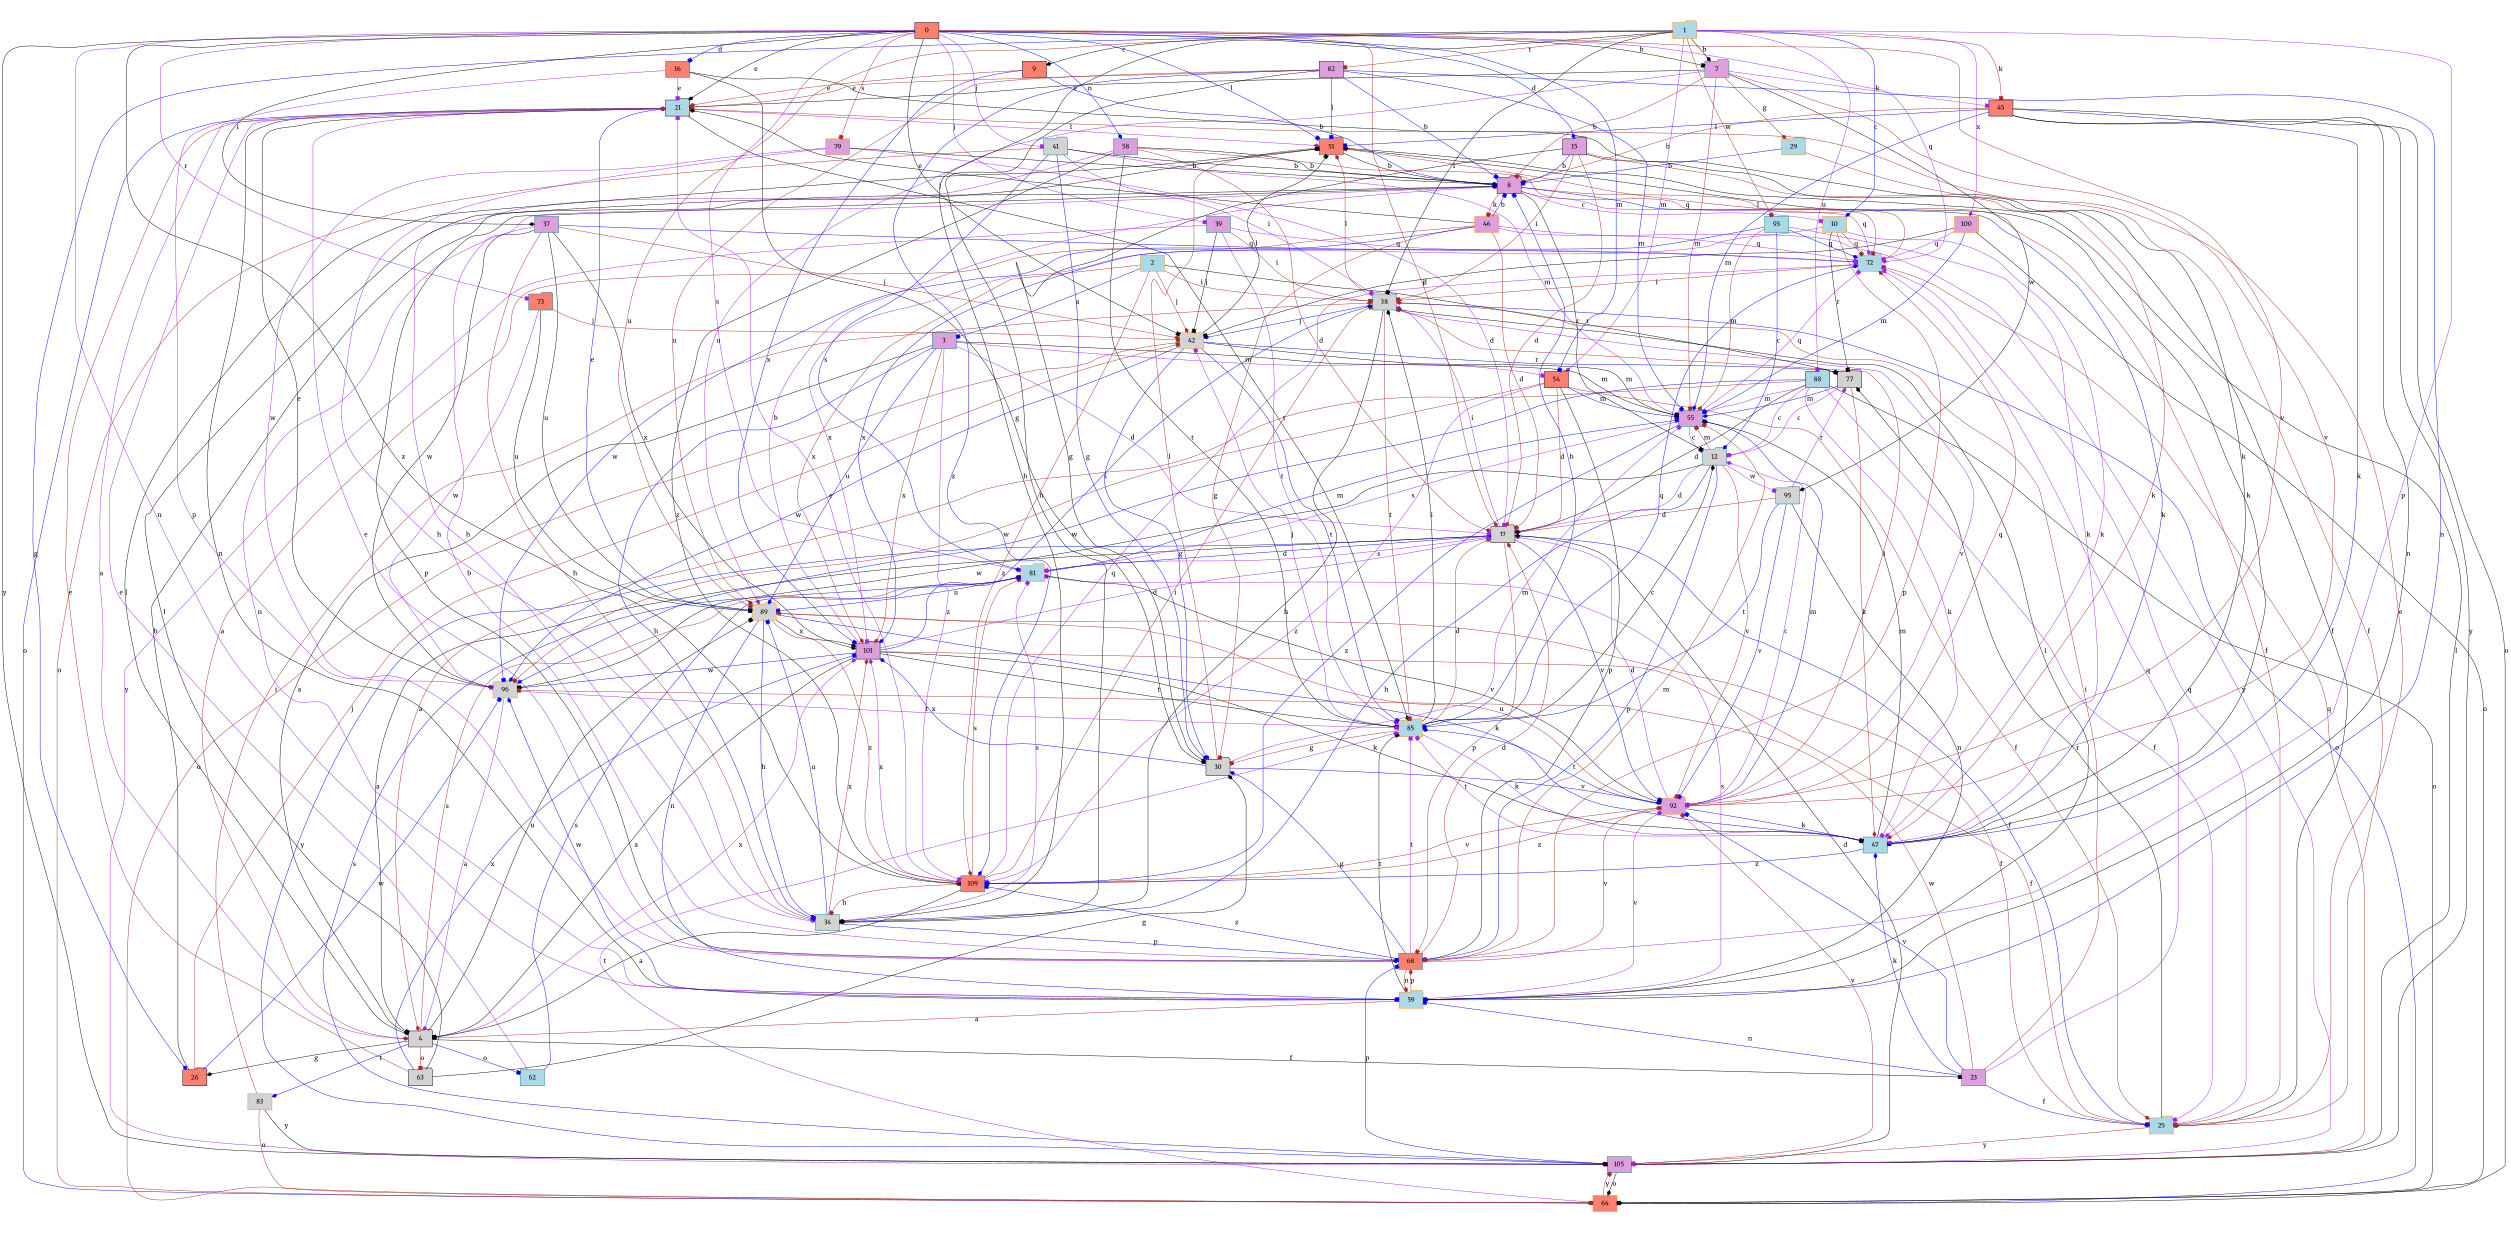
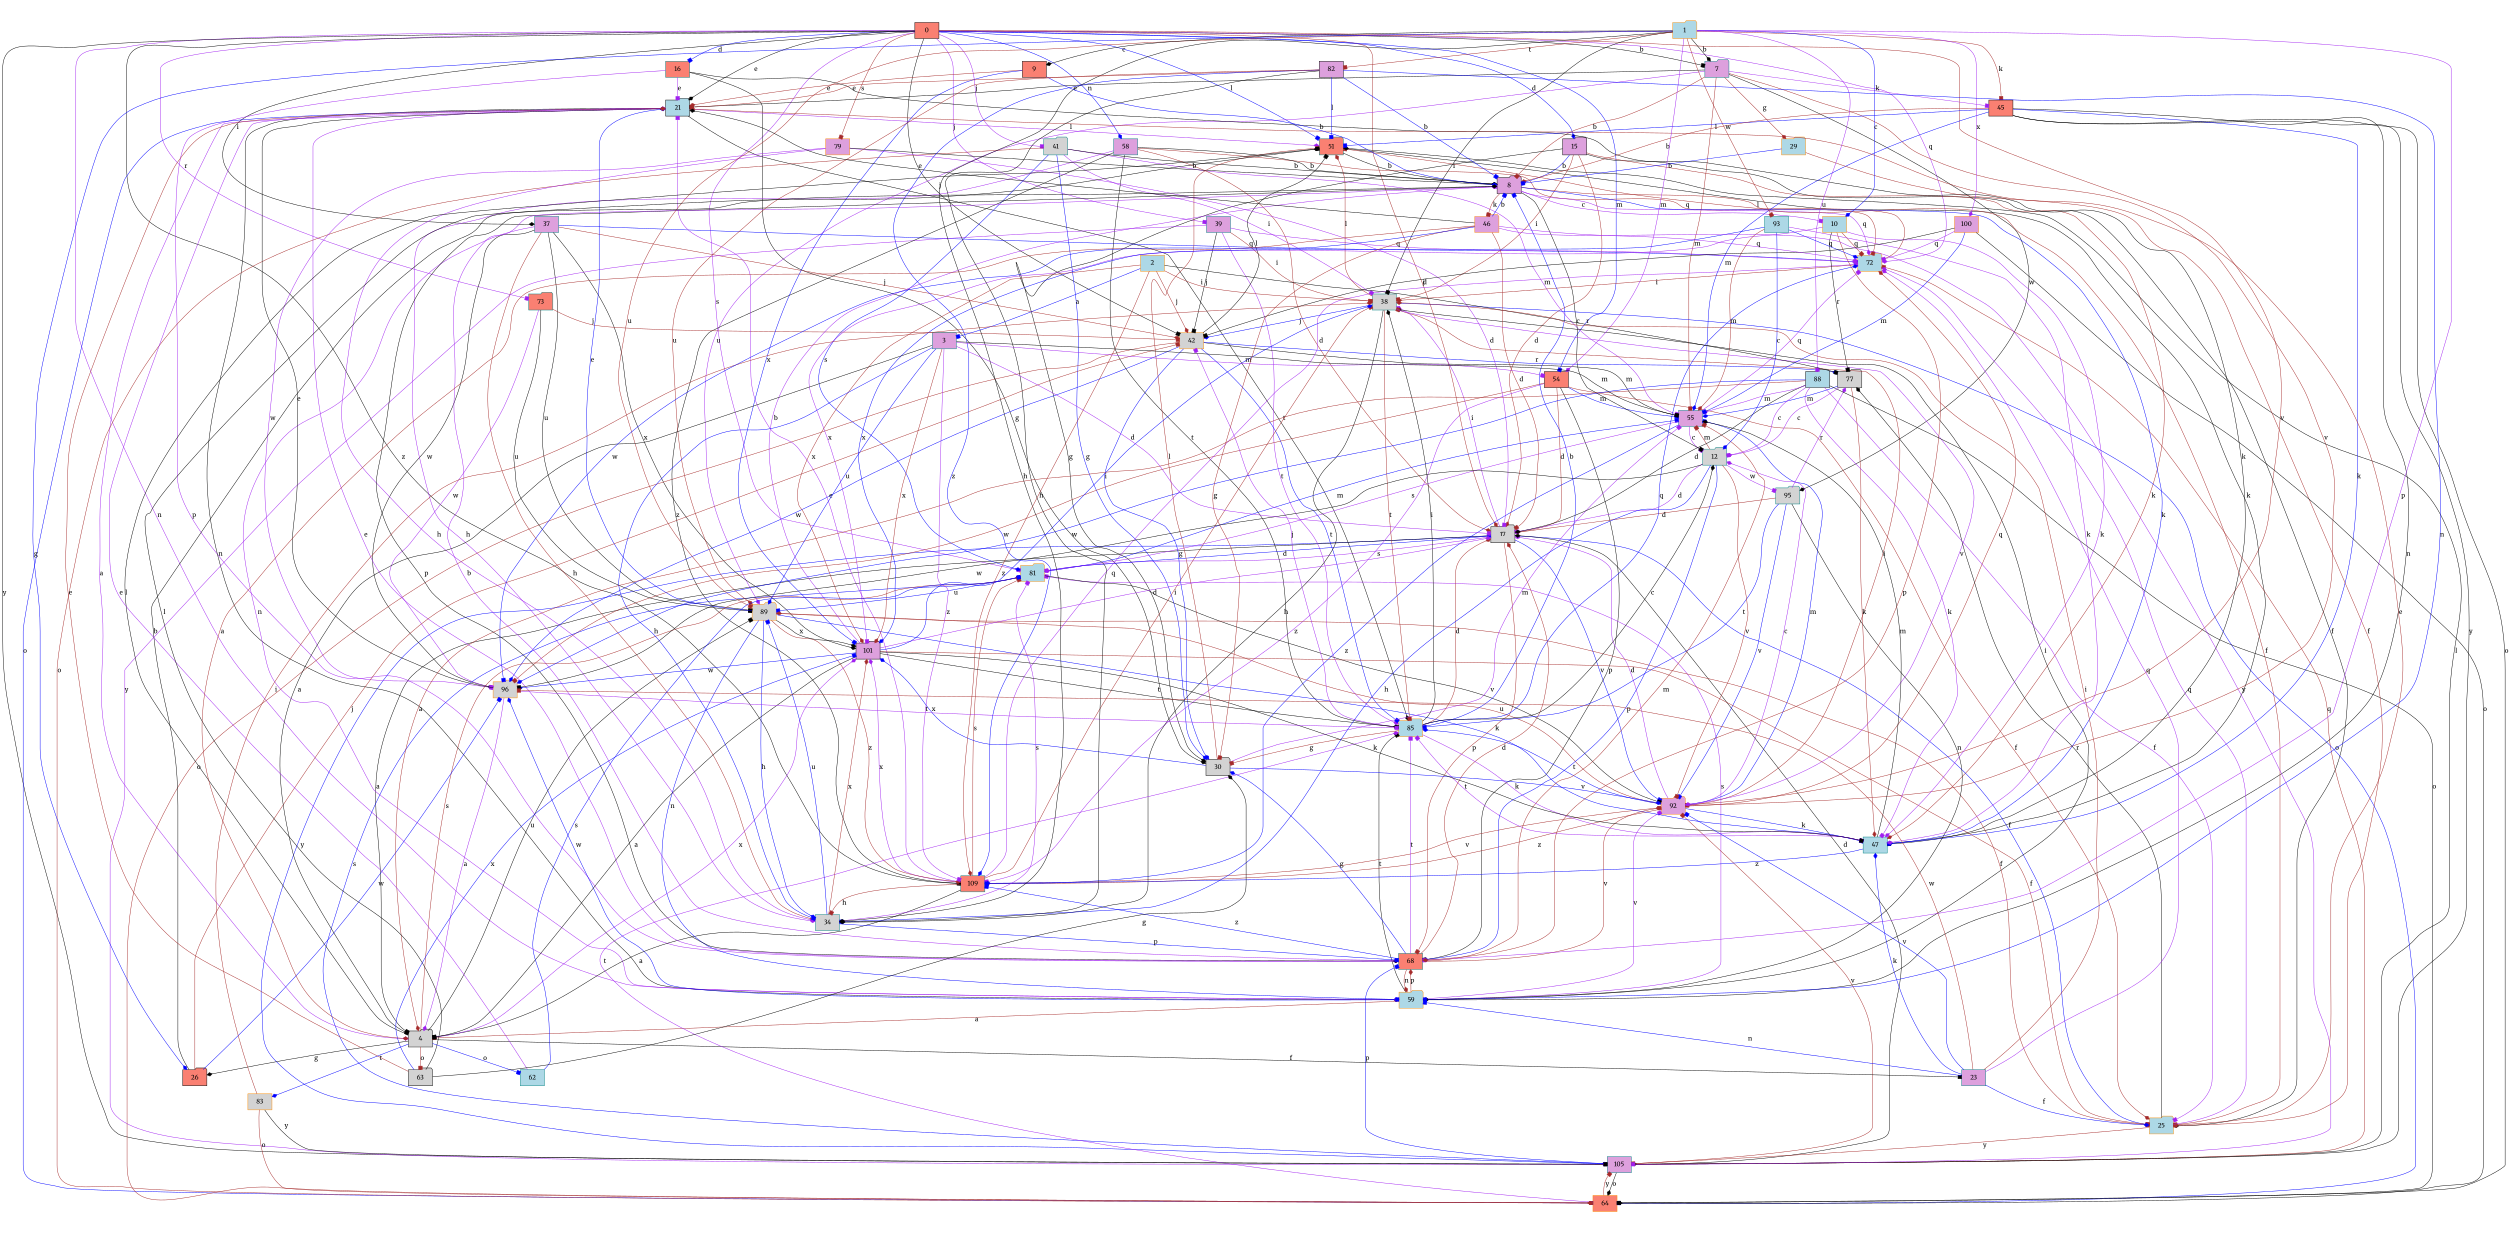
edge "82" -> "55": removed, label "m"
